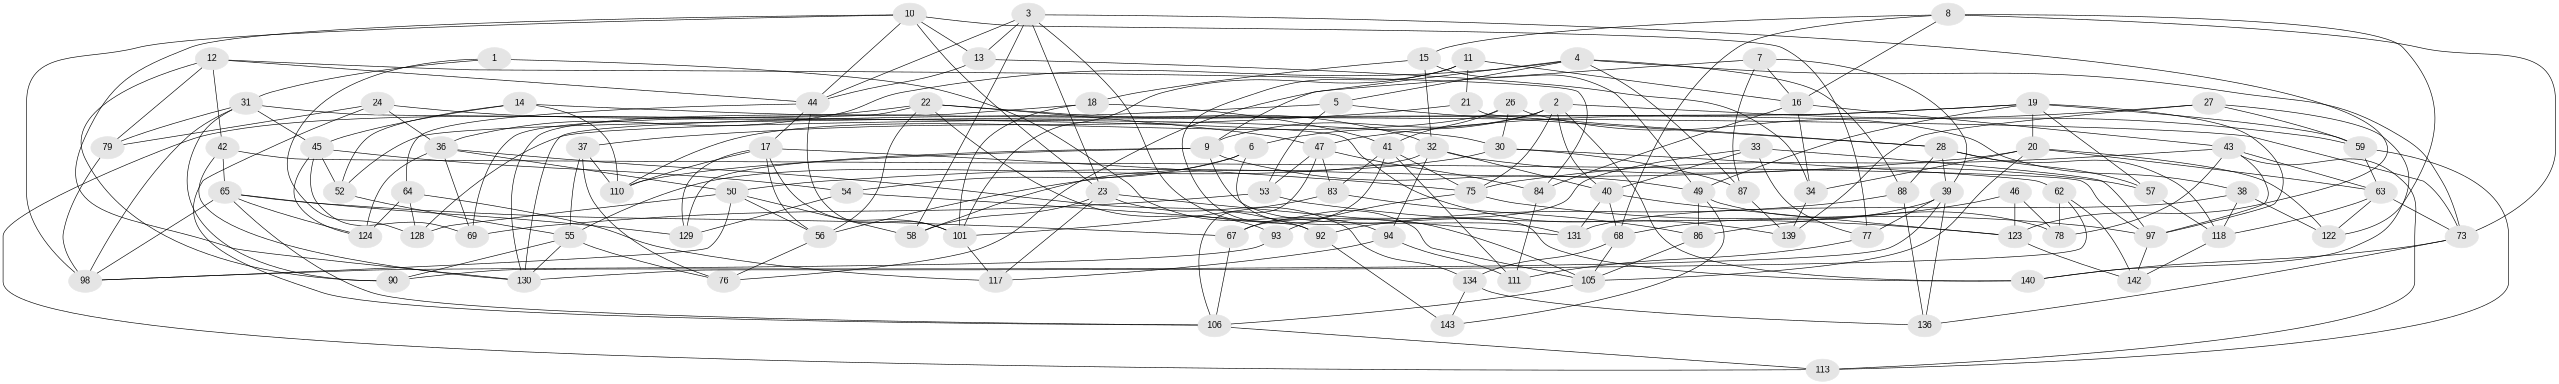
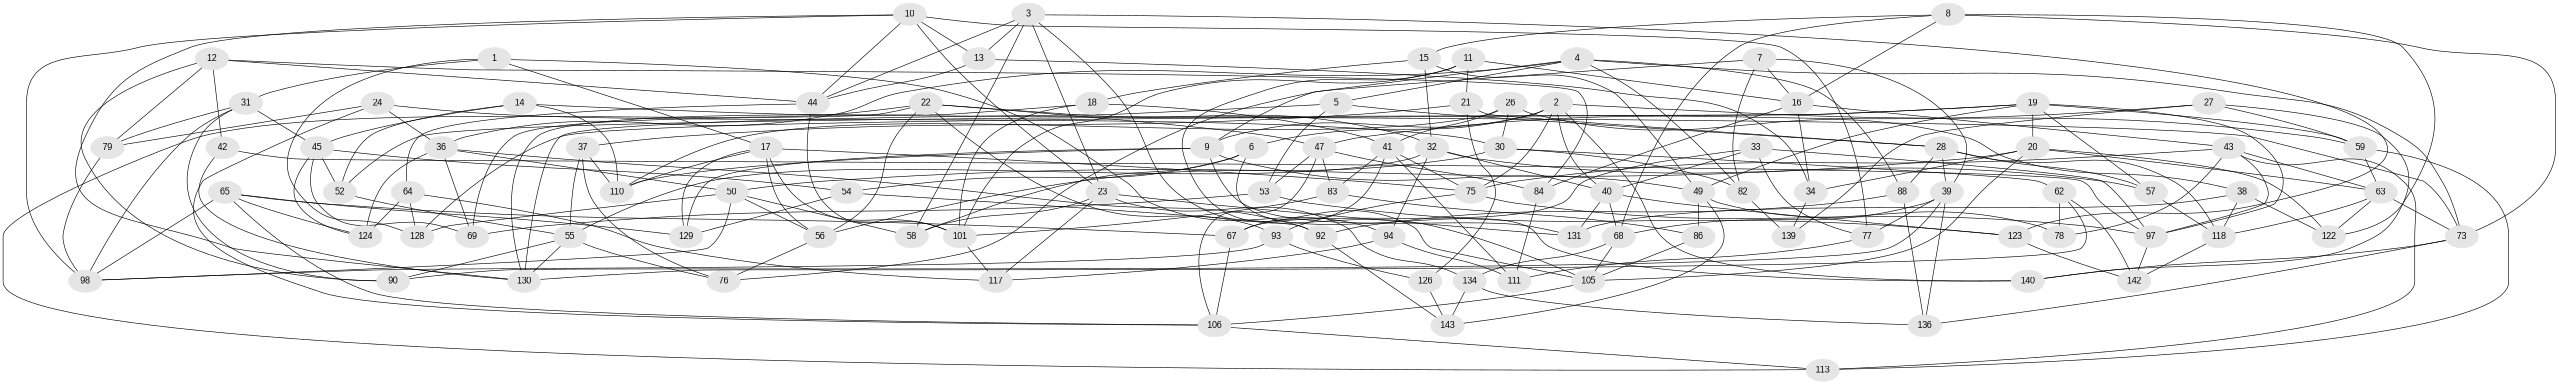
edge "44" -- "17": now "1" -- "17"
edge "31" -- "139": removed
edge "42" -- "65": removed
node "87": label "87" -> "82"
node "46": removed
node "126": added
